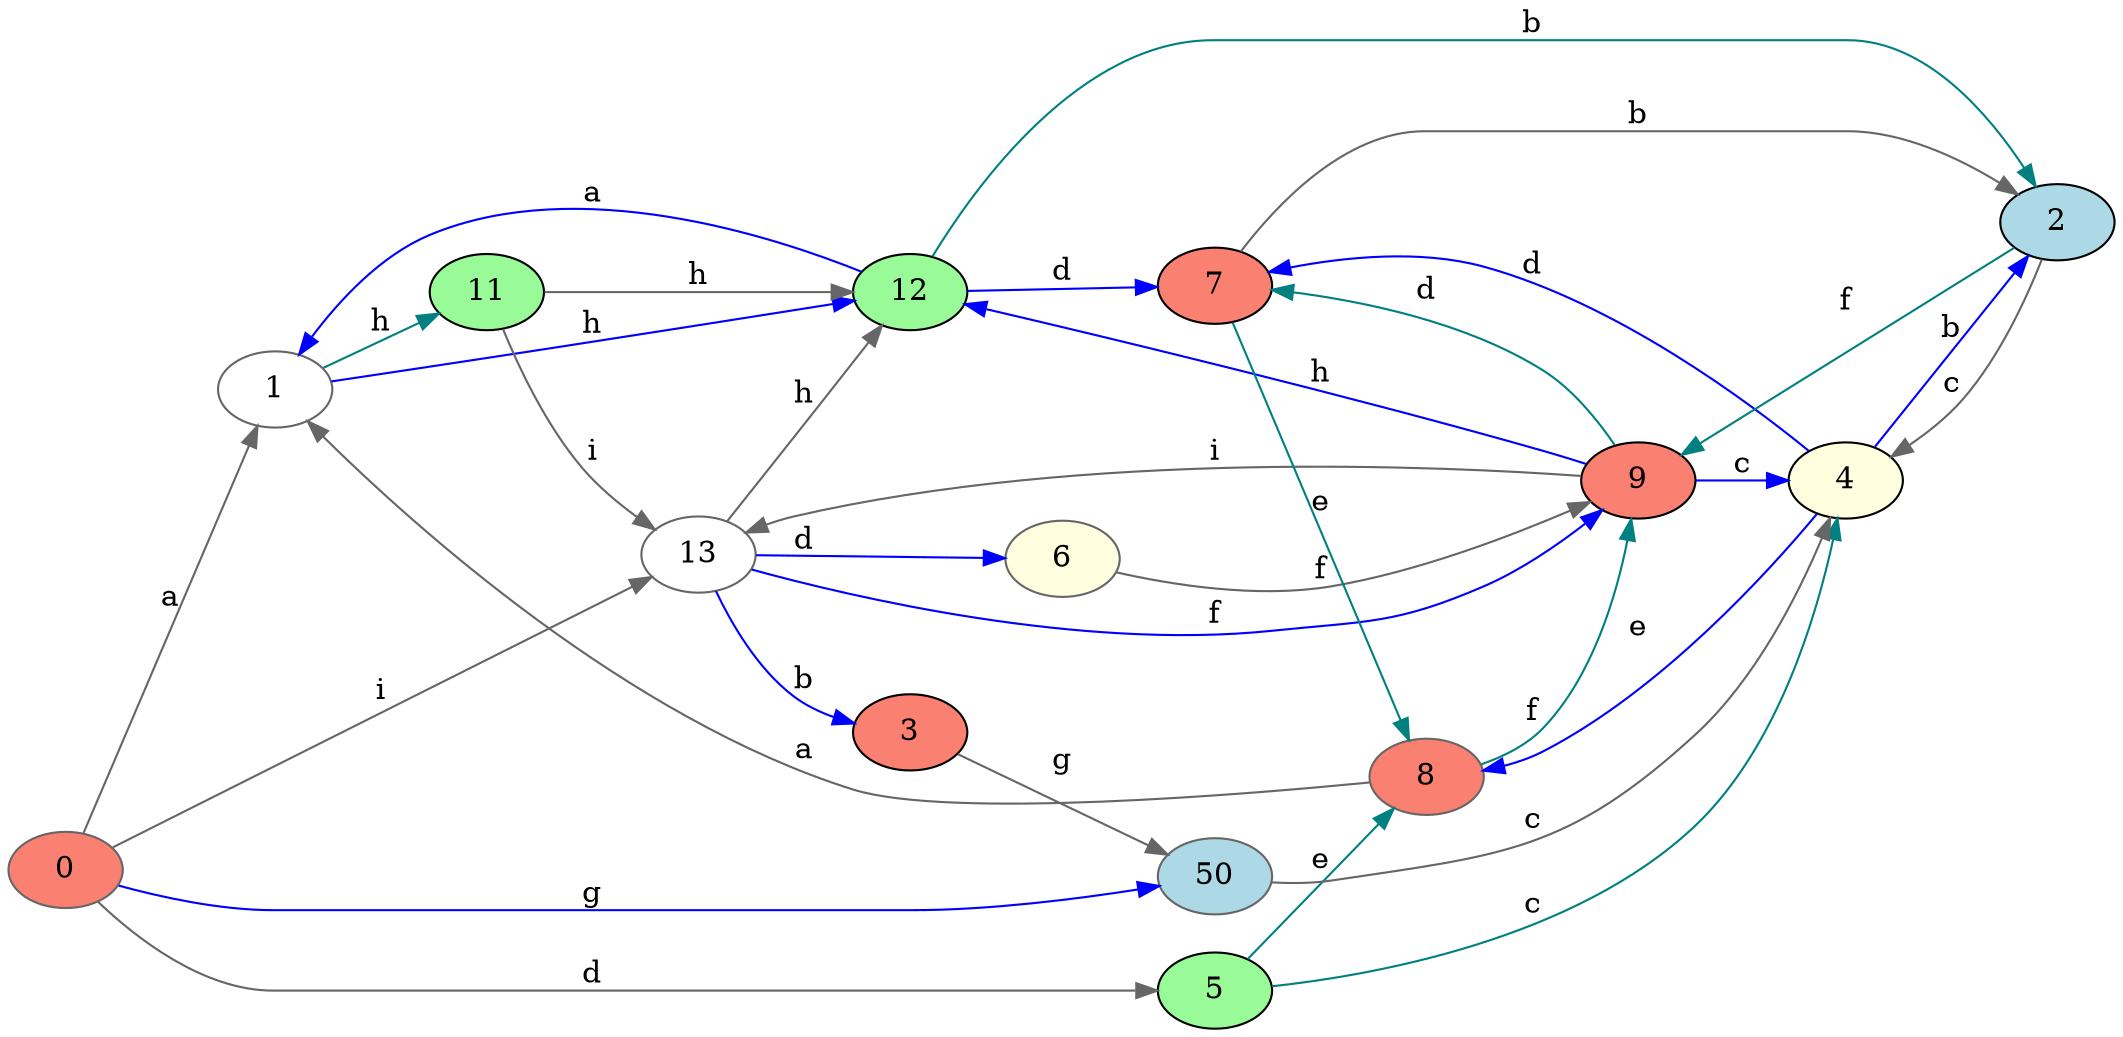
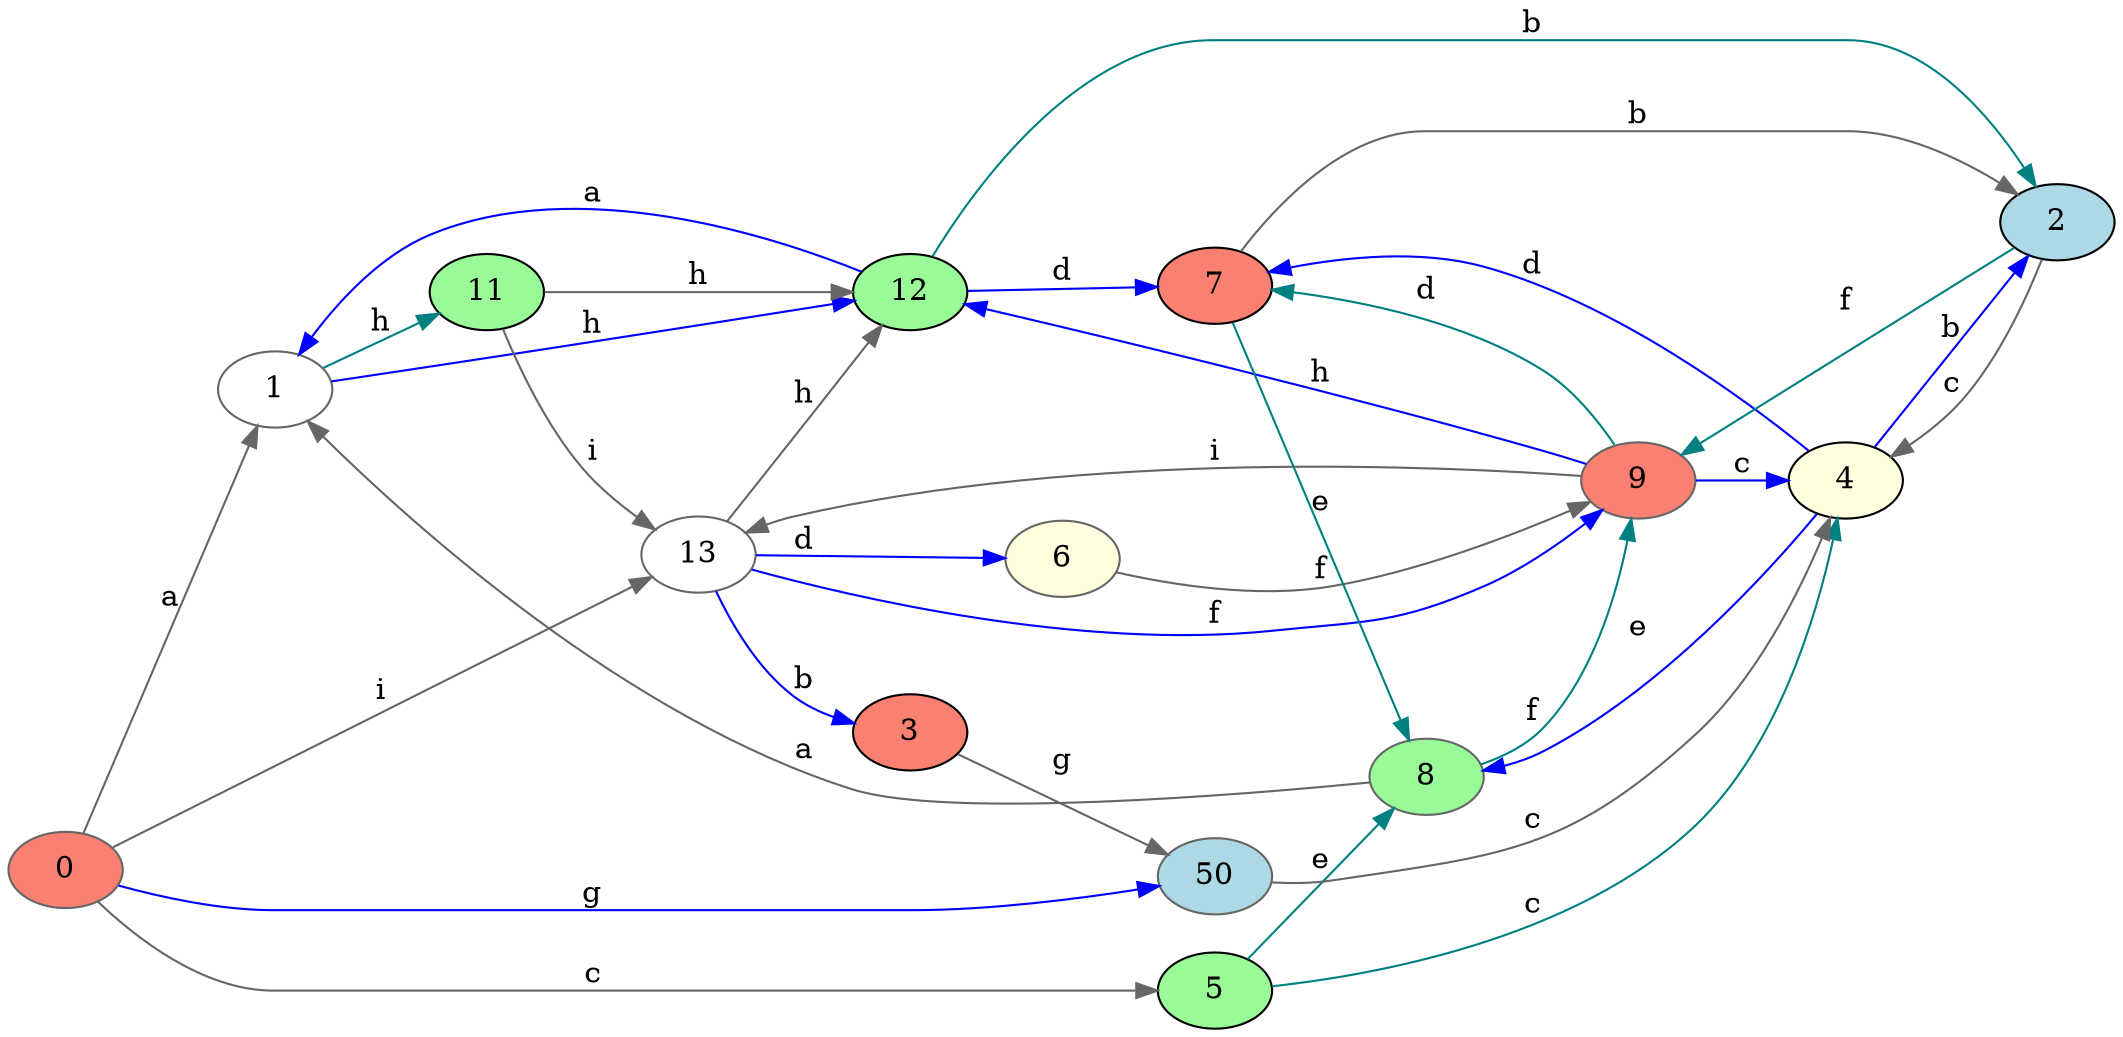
node "9": color black -> gray40
node "8": fillcolor salmon -> palegreen
edge "0" -> "5": label "d" -> "c"
